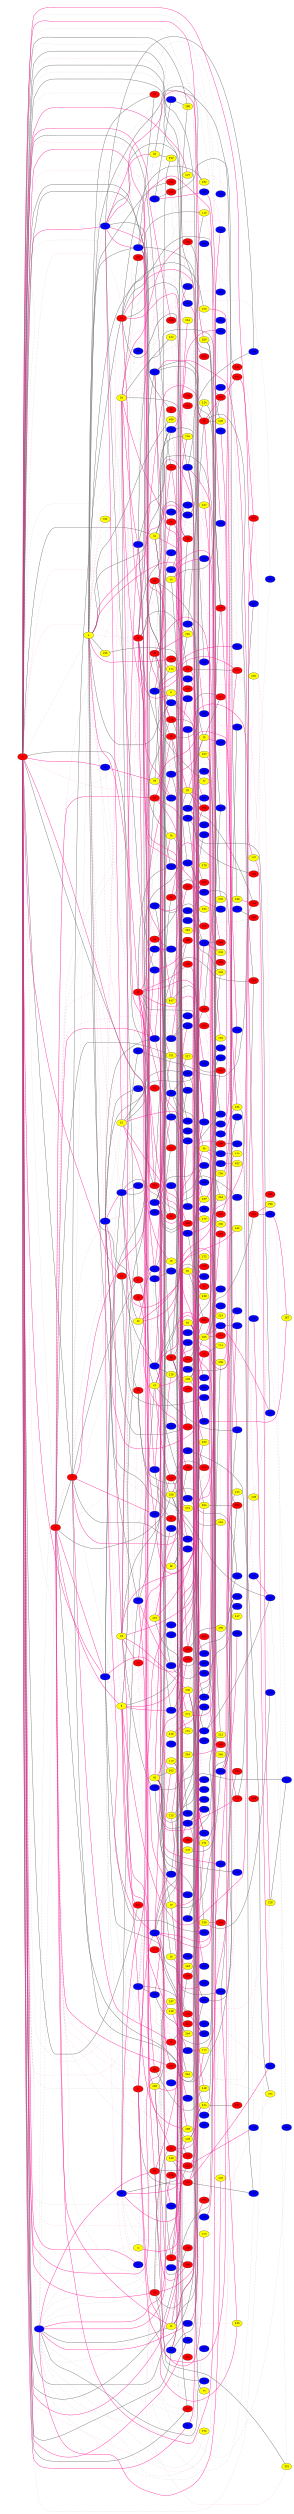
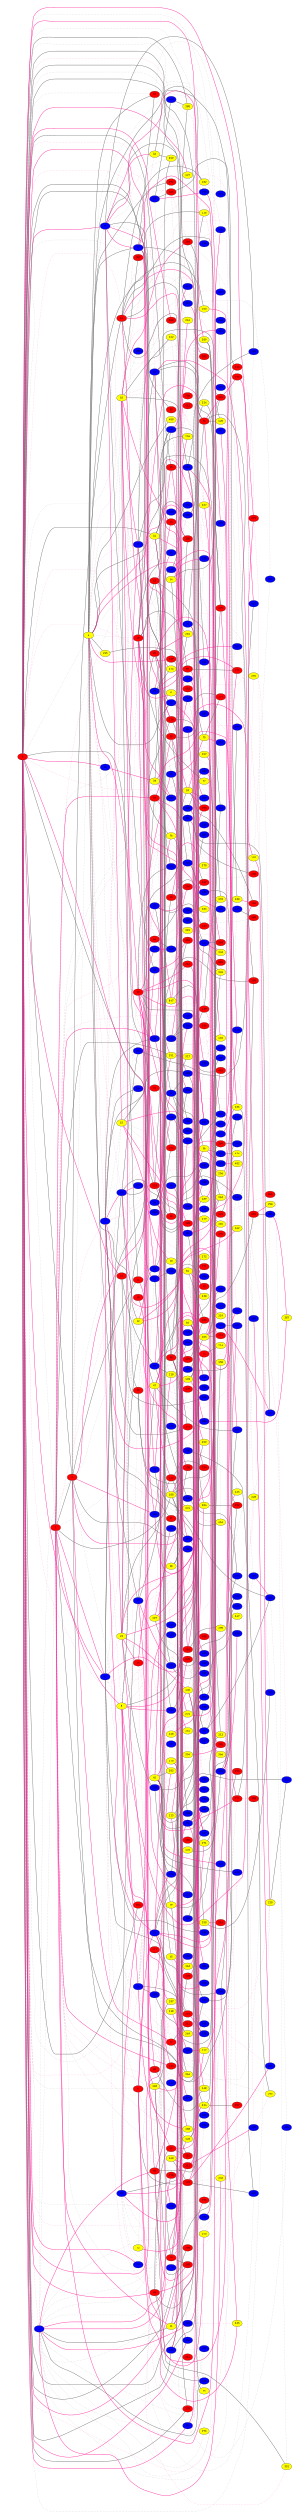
node "371": removed
edge "75" -- "15": removed
edge "363" -- "100": style dotted -> bold
edge "23" -- "118": now "23" -- "187"
edge "224" -- "51": style bold -> dotted
